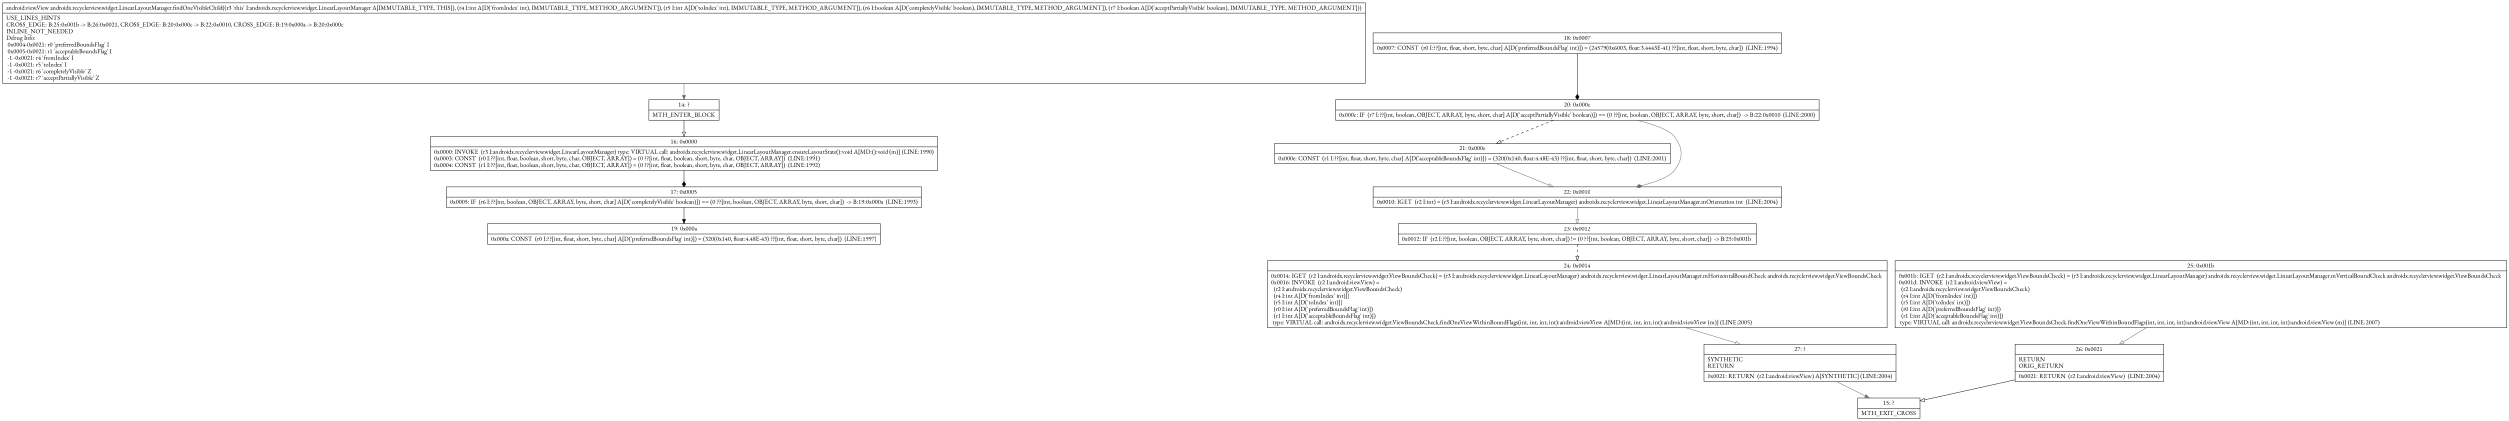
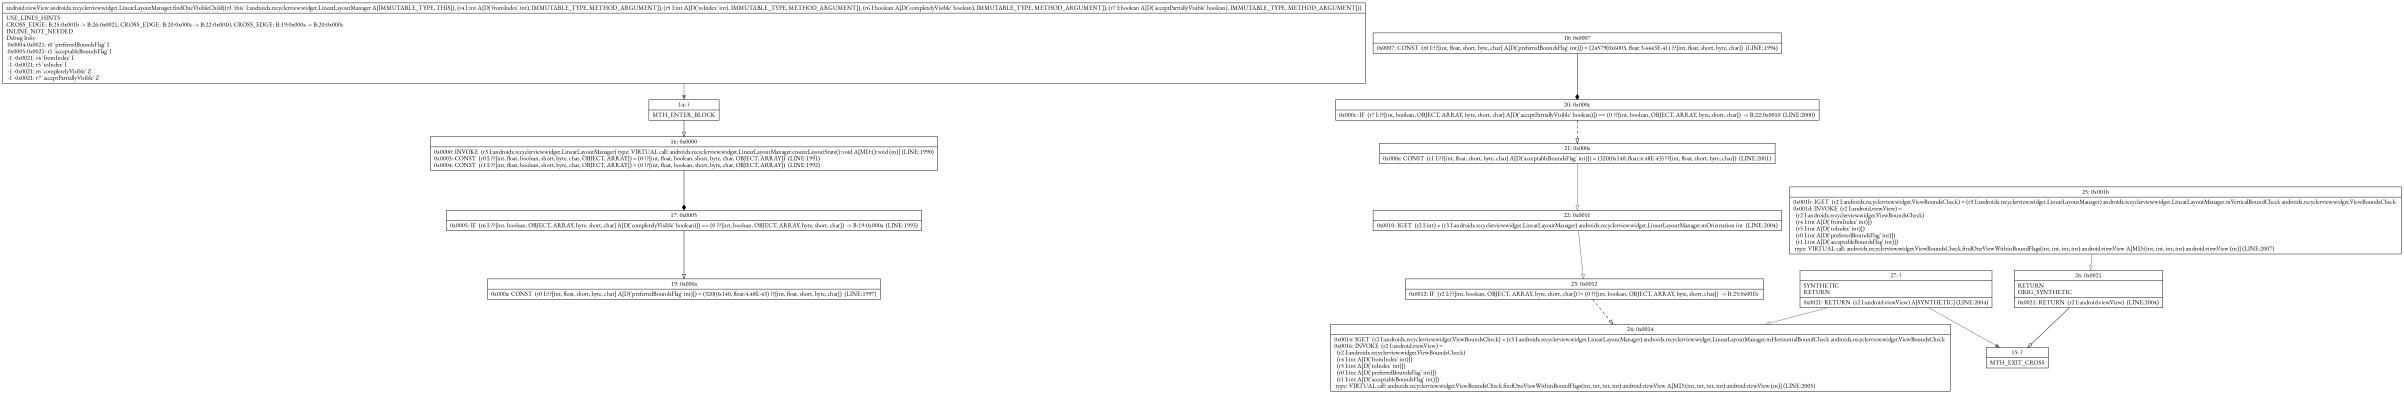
edge "20: 0x000c" -> "22: 0x0010": removed
edge "17: 0x0005" -> "19: 0x000a": arrowhead normal -> onormal
edge "24: 0x0014" -> "27: ?": reversed
node "26: 0x0021": text "ORIG_RETURN" -> "ORIG_SYNTHETIC"
